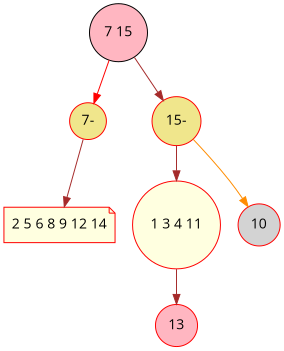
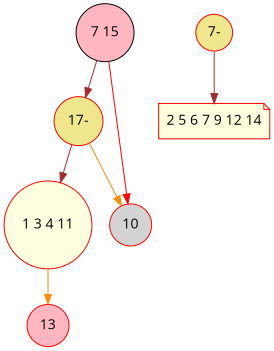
edge "7 15" -> "7-": now "7 15" -> "10"
node "15-": label "15-" -> "17-"
node "2 5 6 8 9 12 14": label "2 5 6 8 9 12 14" -> "2 5 6 7 9 12 14"
edge "1 3 4 11" -> "13": color brown -> darkorange
